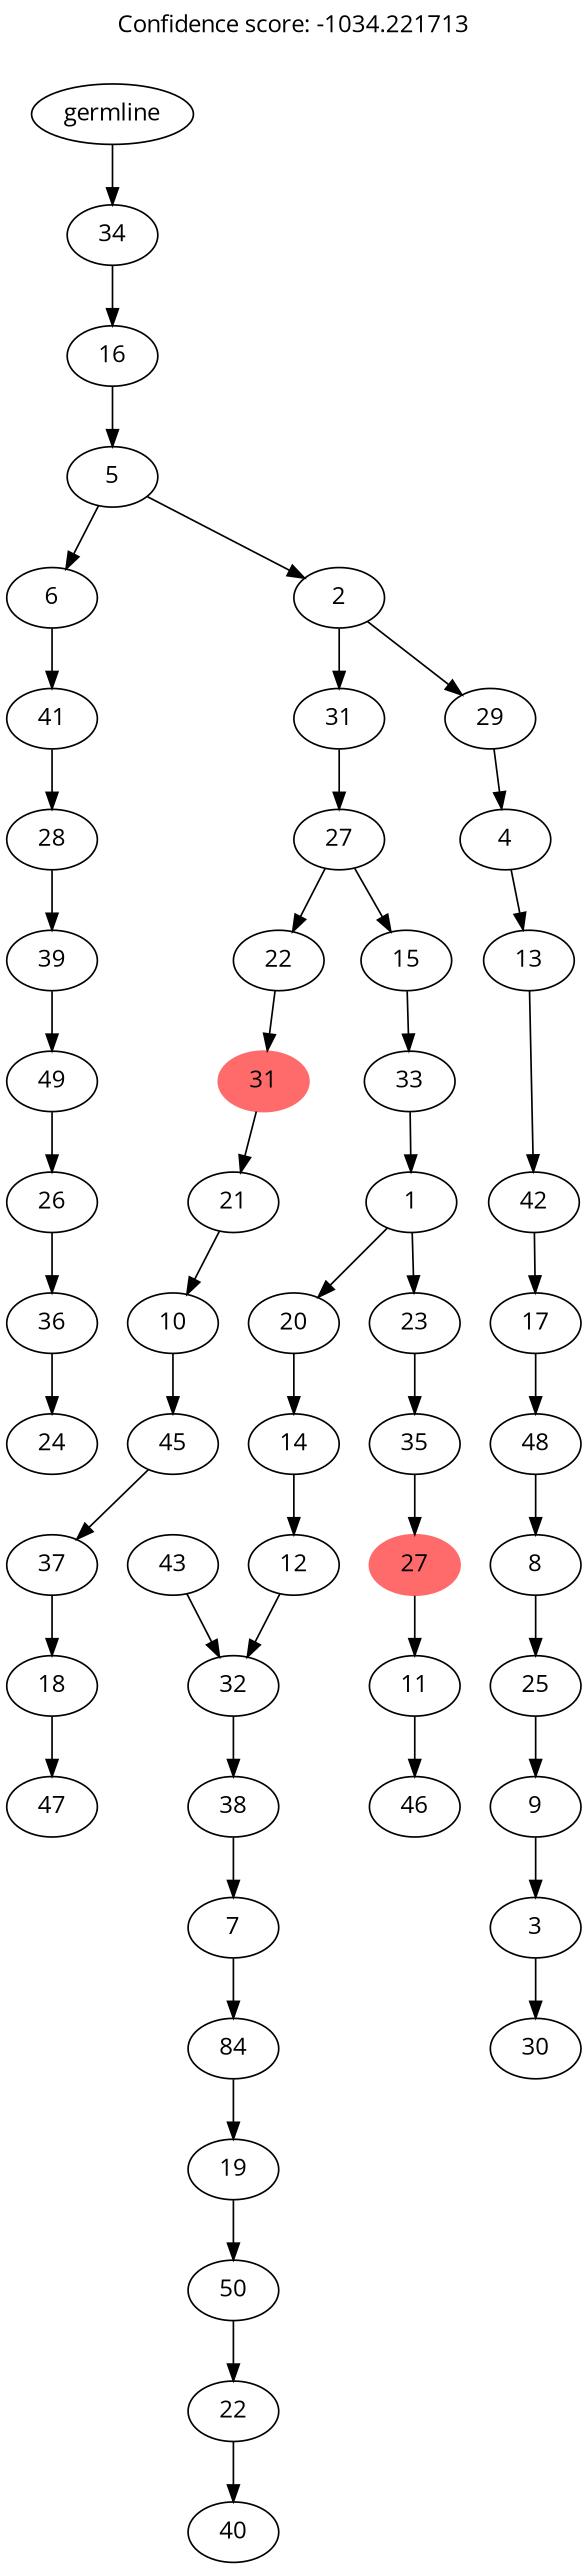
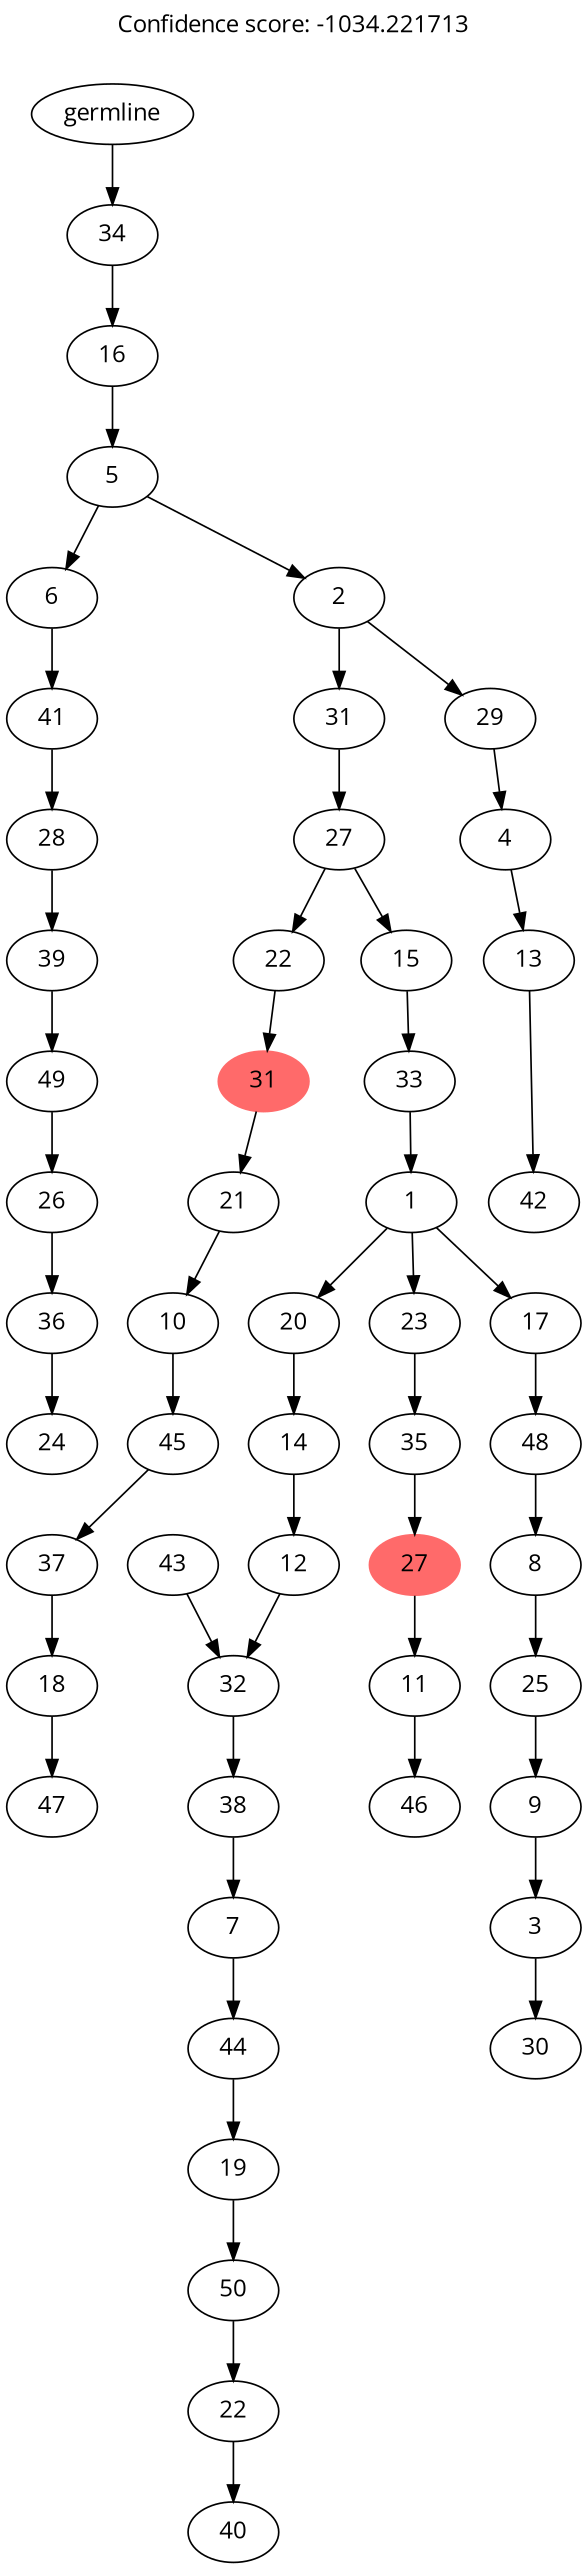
edge "42" -> "17": now "1" -> "17"
node "84": label "84" -> "44"
